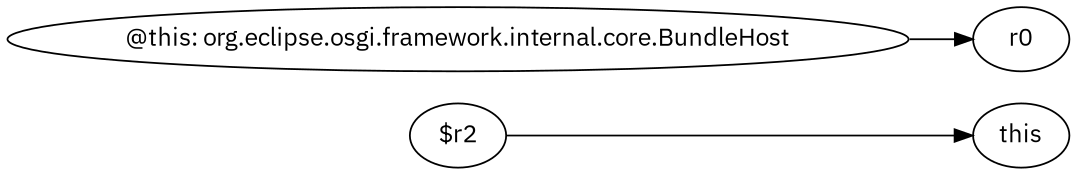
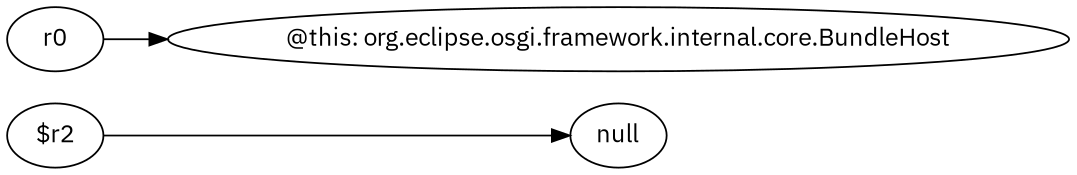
edge "@this: org.eclipse.osgi.framework.internal.core.BundleHost" -> "r0": reversed
node "this": label "this" -> "null"
